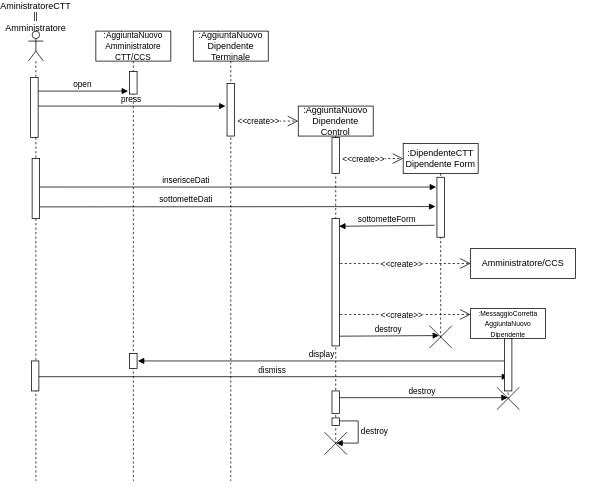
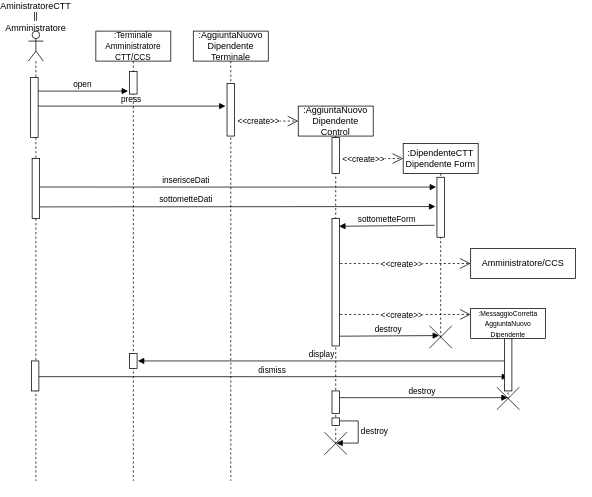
node ":AggiuntaNuovo Amministratore CTT/CCS": label ":AggiuntaNuovo Amministratore CTT/CCS" -> ":Terminale Amministratore CTT/CCS"
